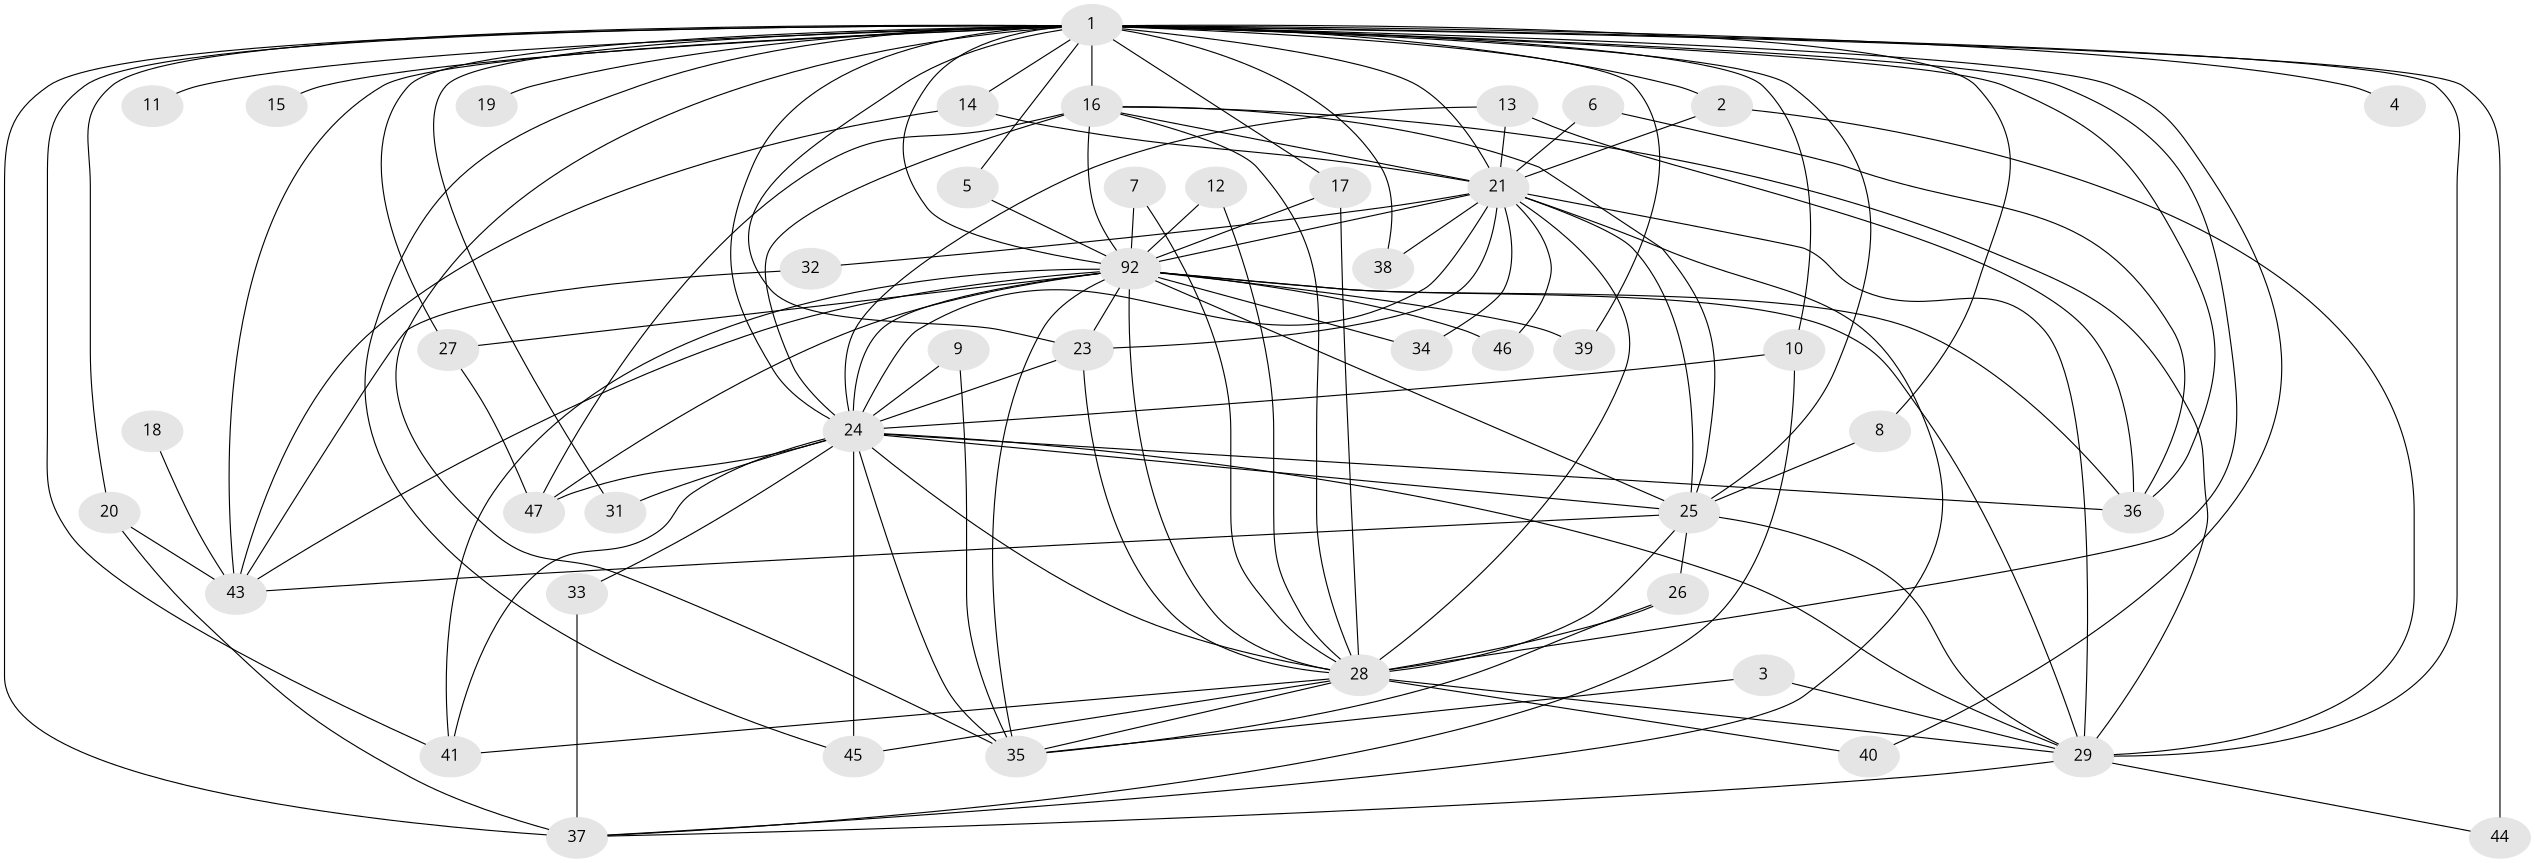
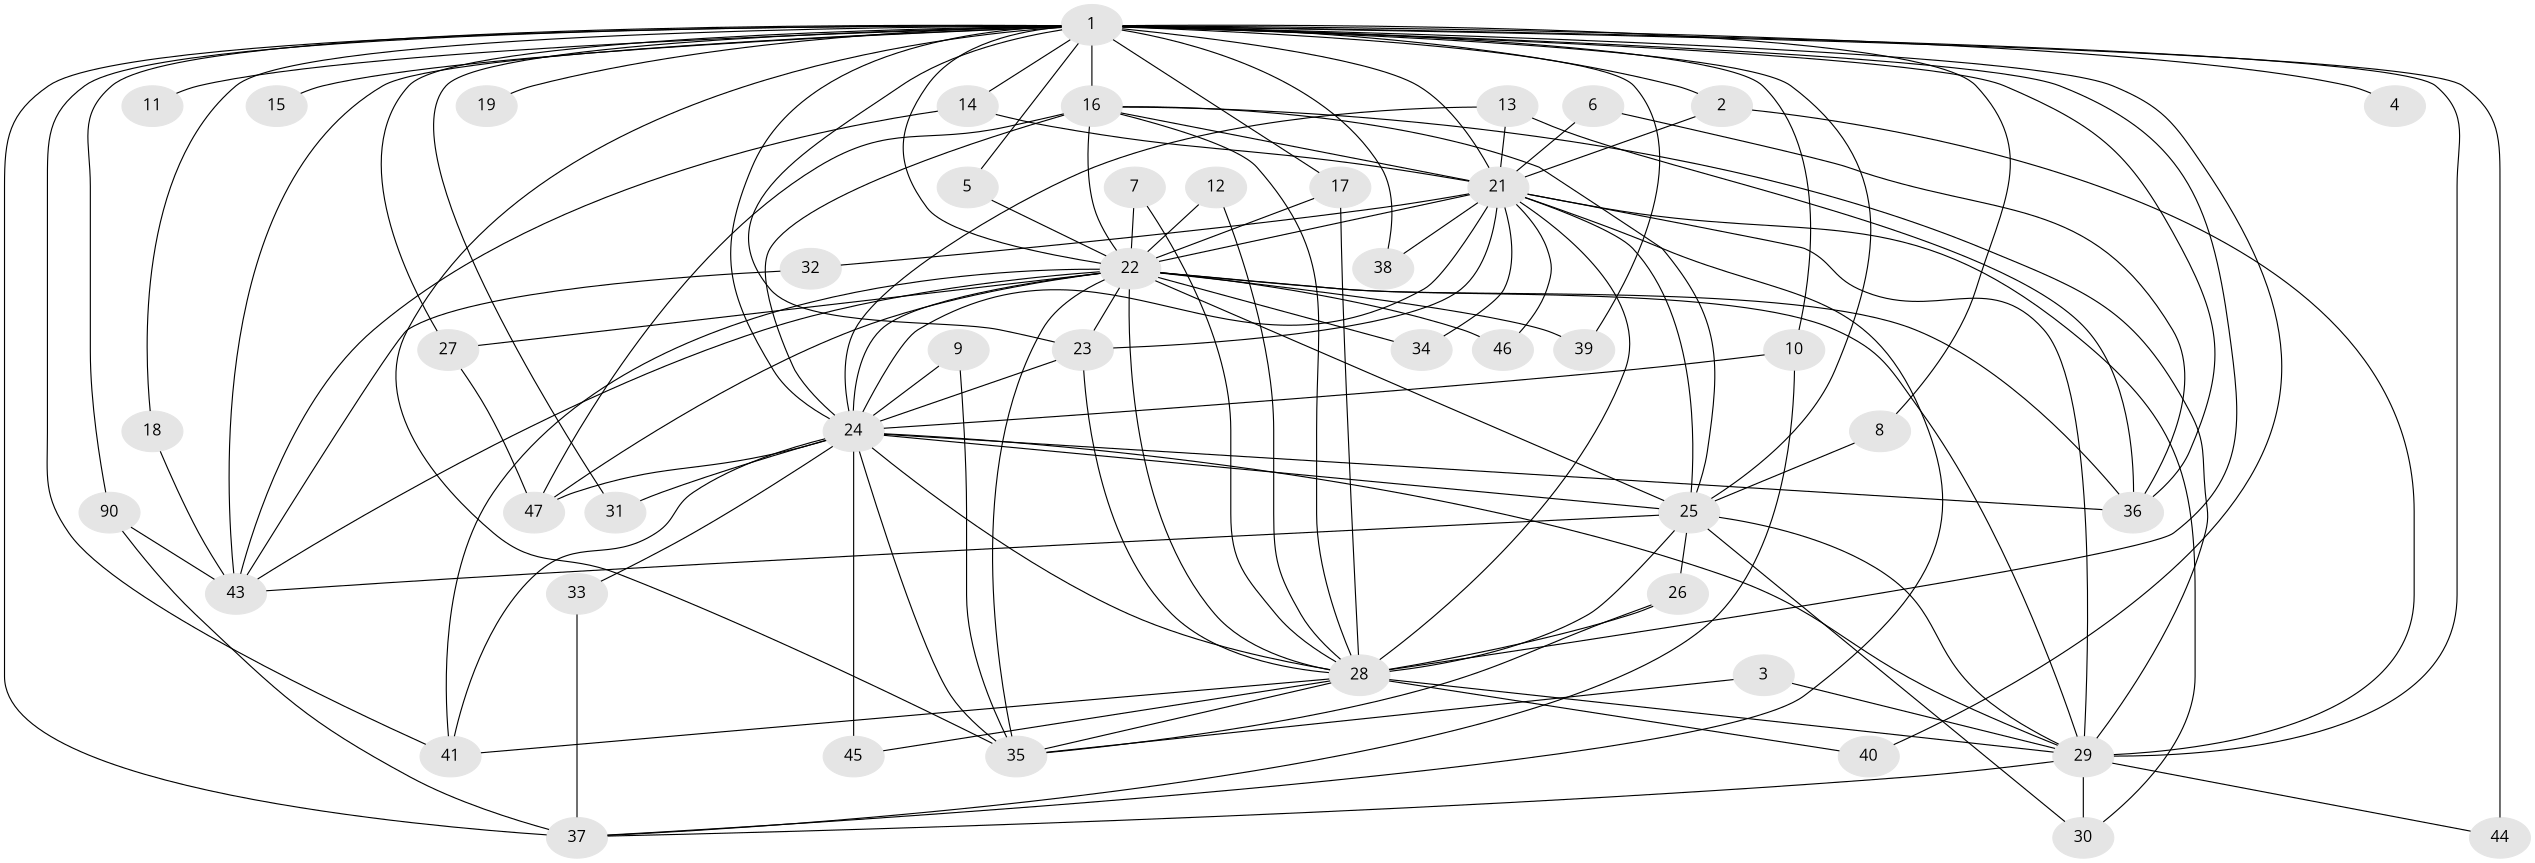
edge "1" -- "45": now "1" -- "18"
node "92": label "92" -> "22"
node "20": label "20" -> "90"
node "30": added
